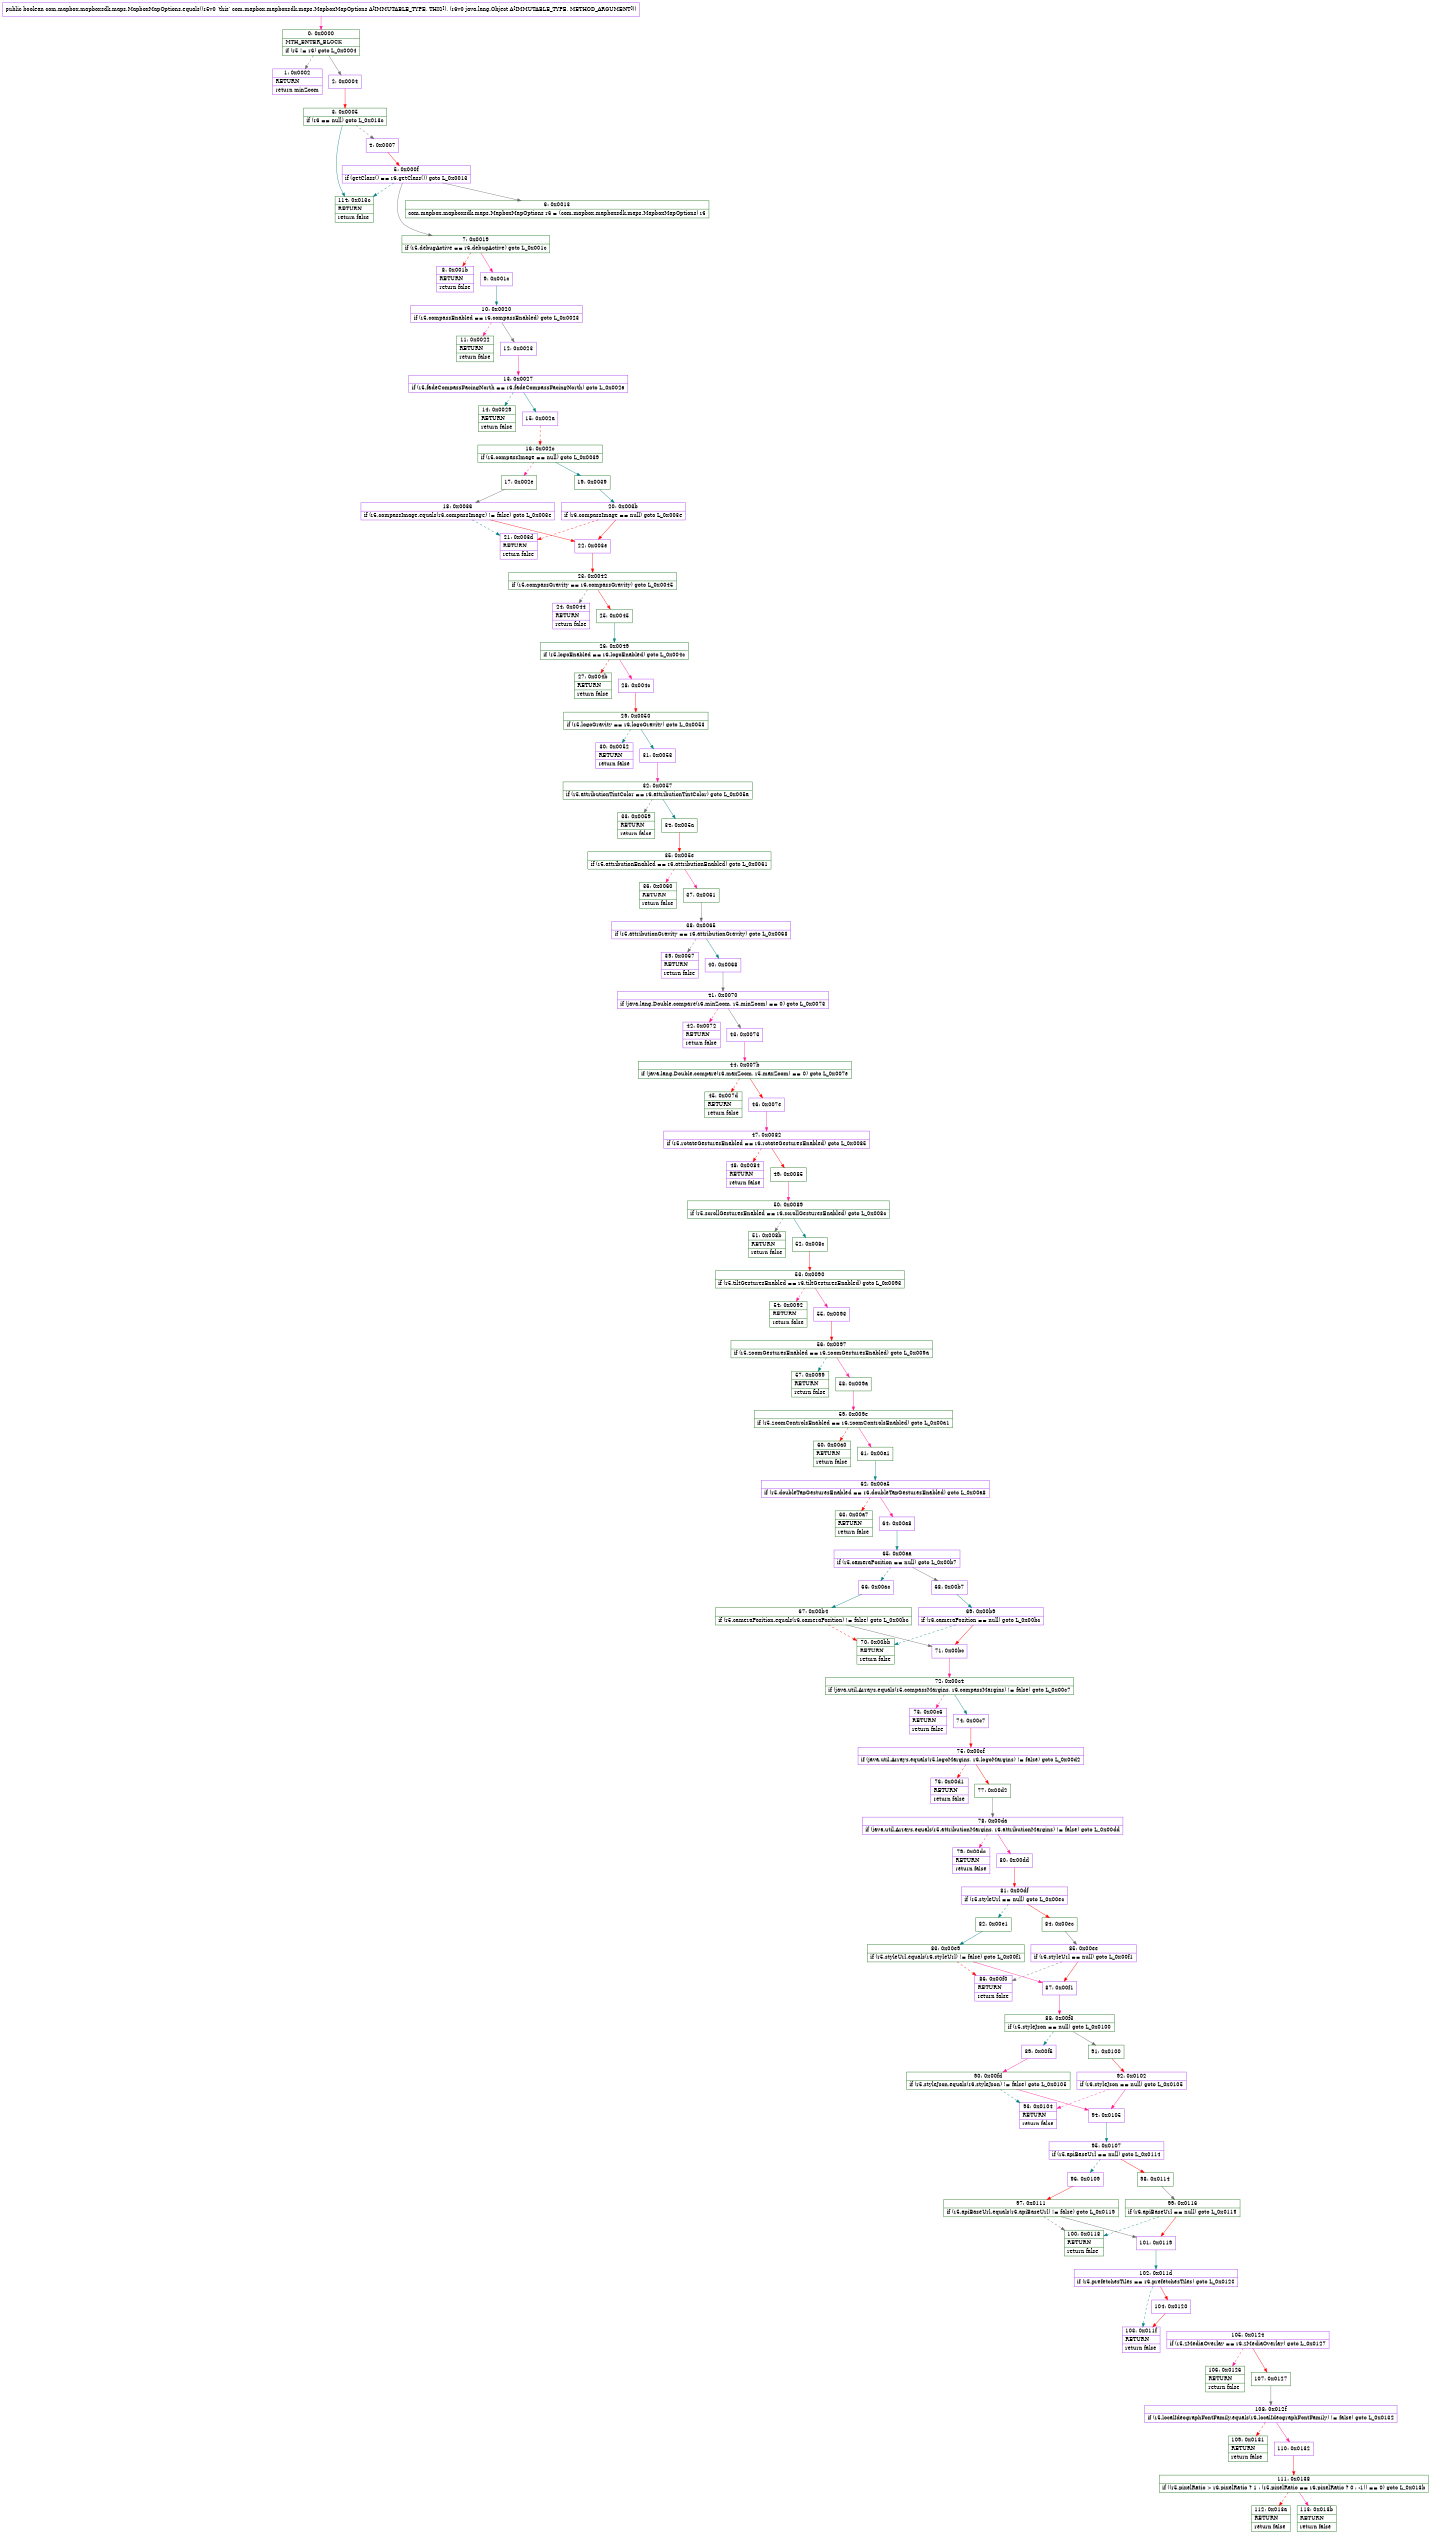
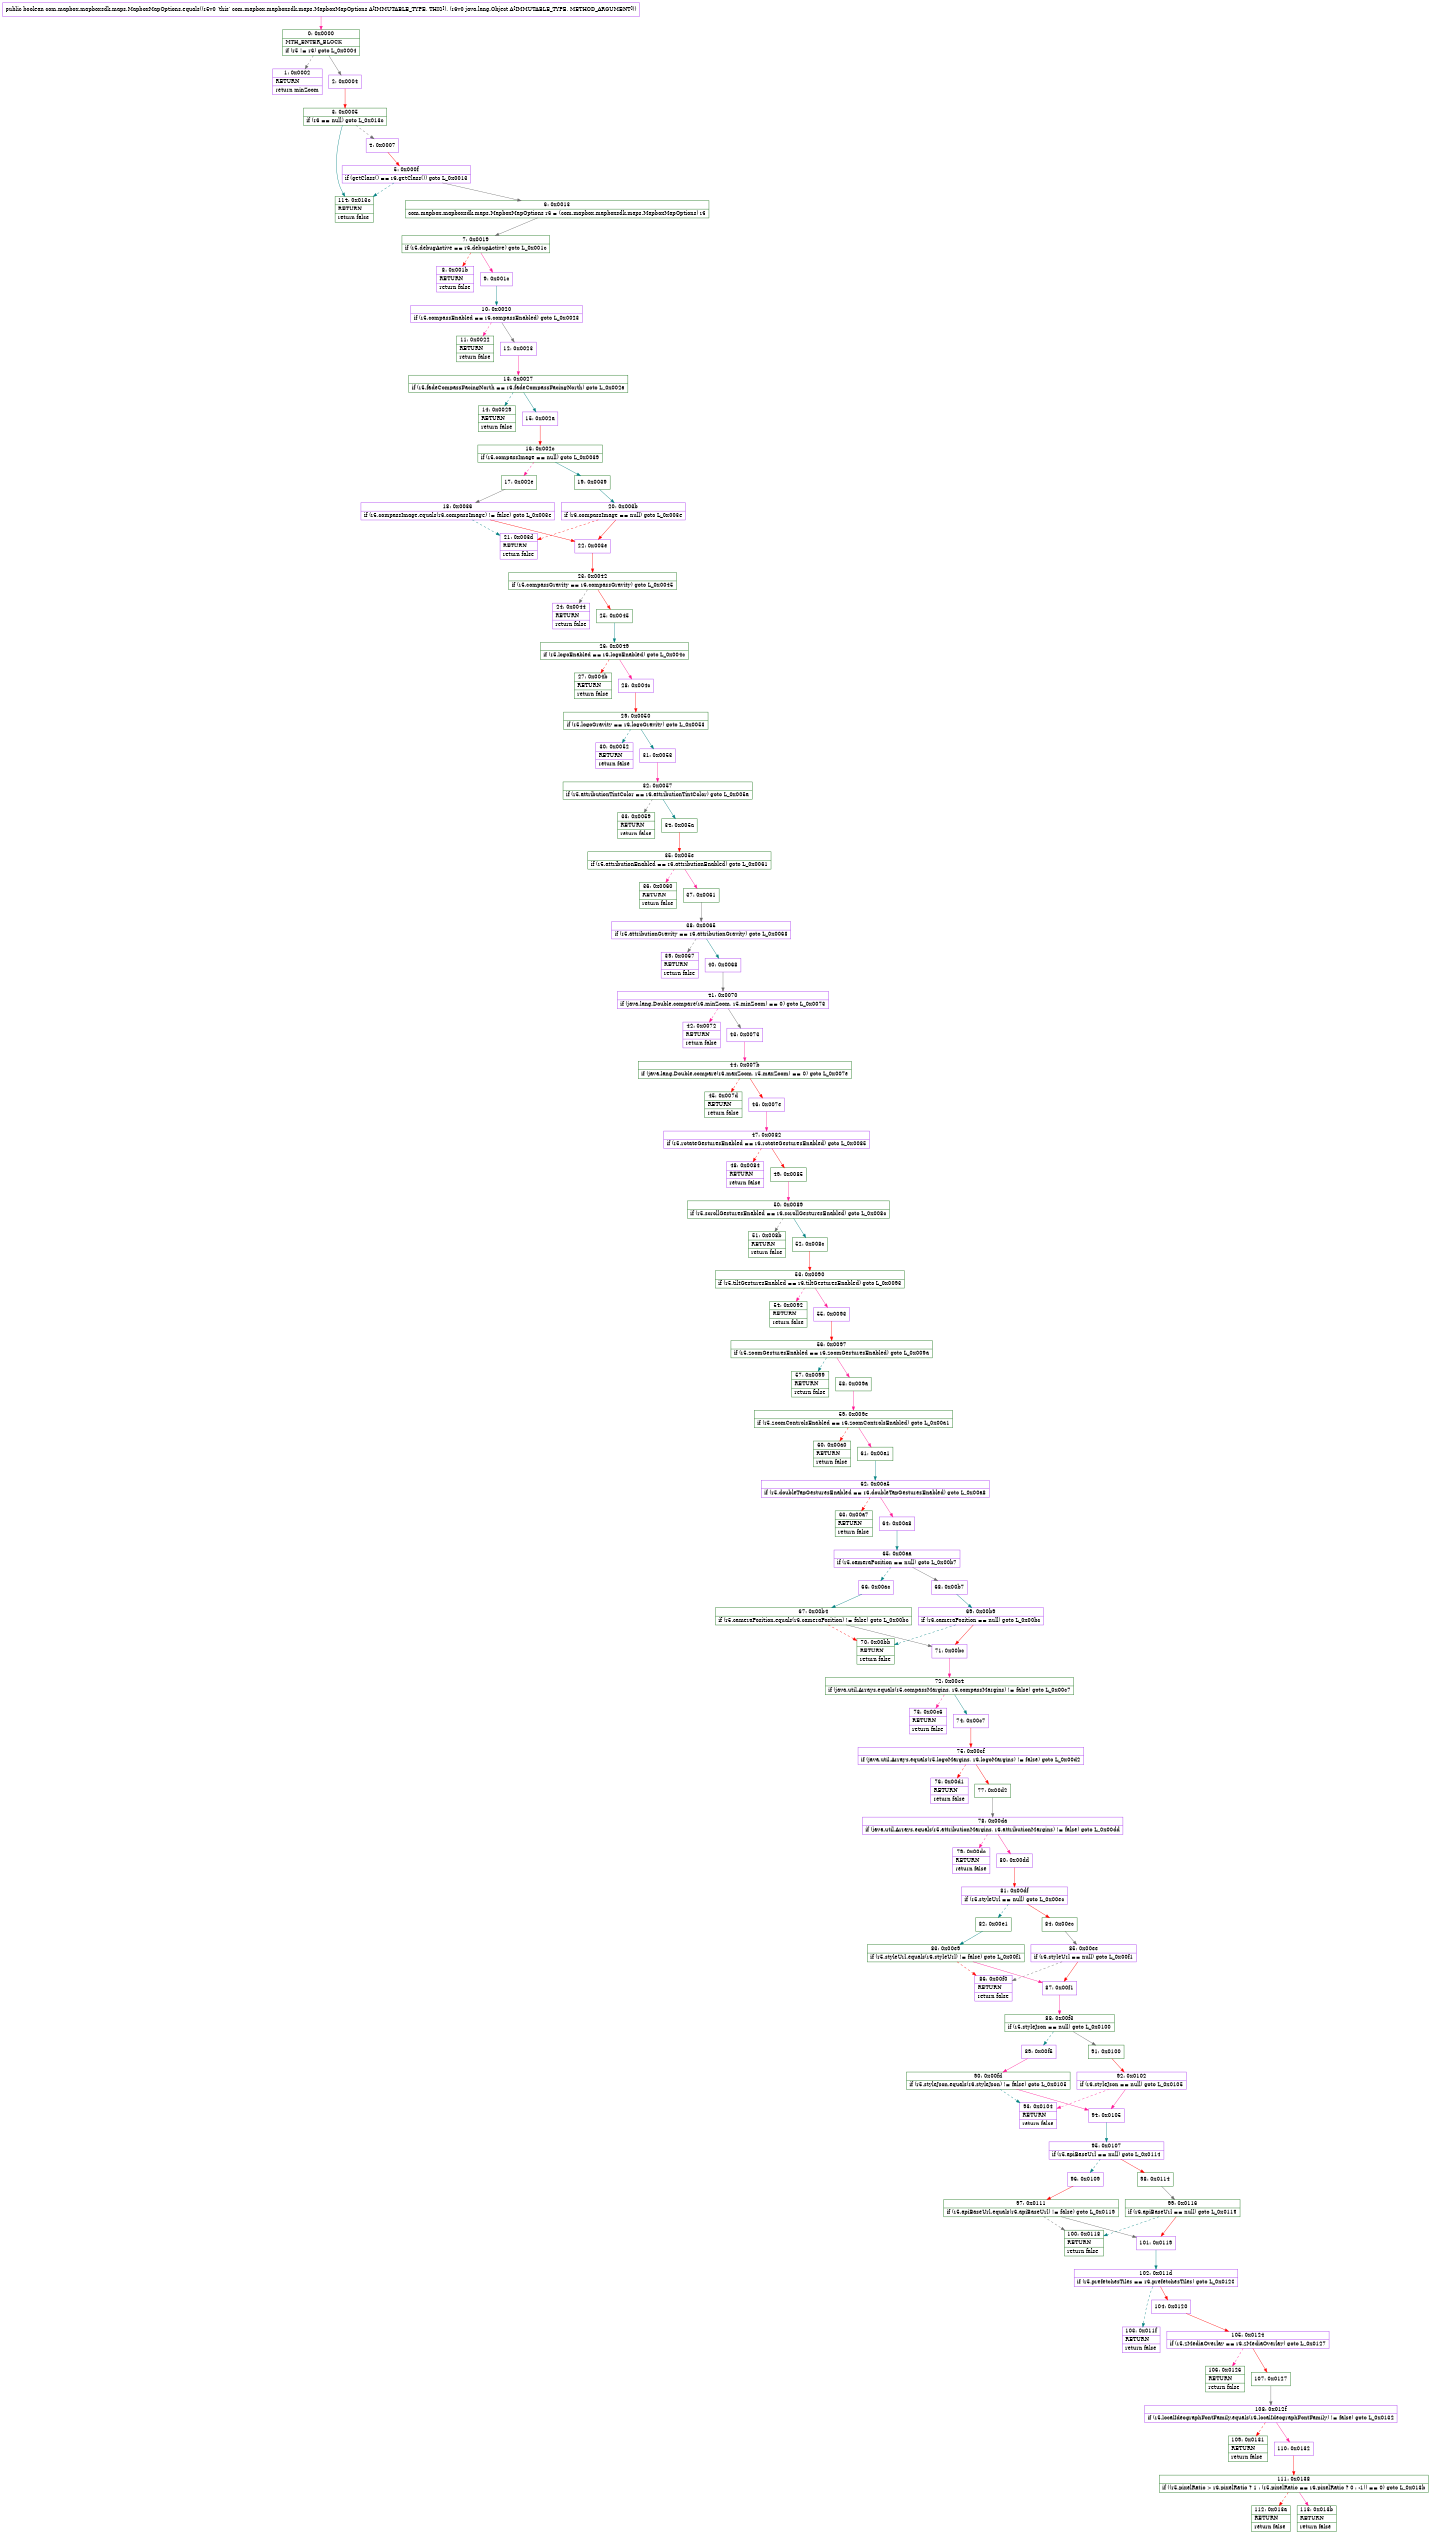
edge "5: 0x000f" -> "7: 0x0019": now "6: 0x0013" -> "7: 0x0019"
node "13: 0x0027": color purple -> darkgreen
edge "15: 0x002a" -> "16: 0x002c": style dashed -> solid
edge "104: 0x0120" -> "103: 0x011f": now "104: 0x0120" -> "105: 0x0124"
